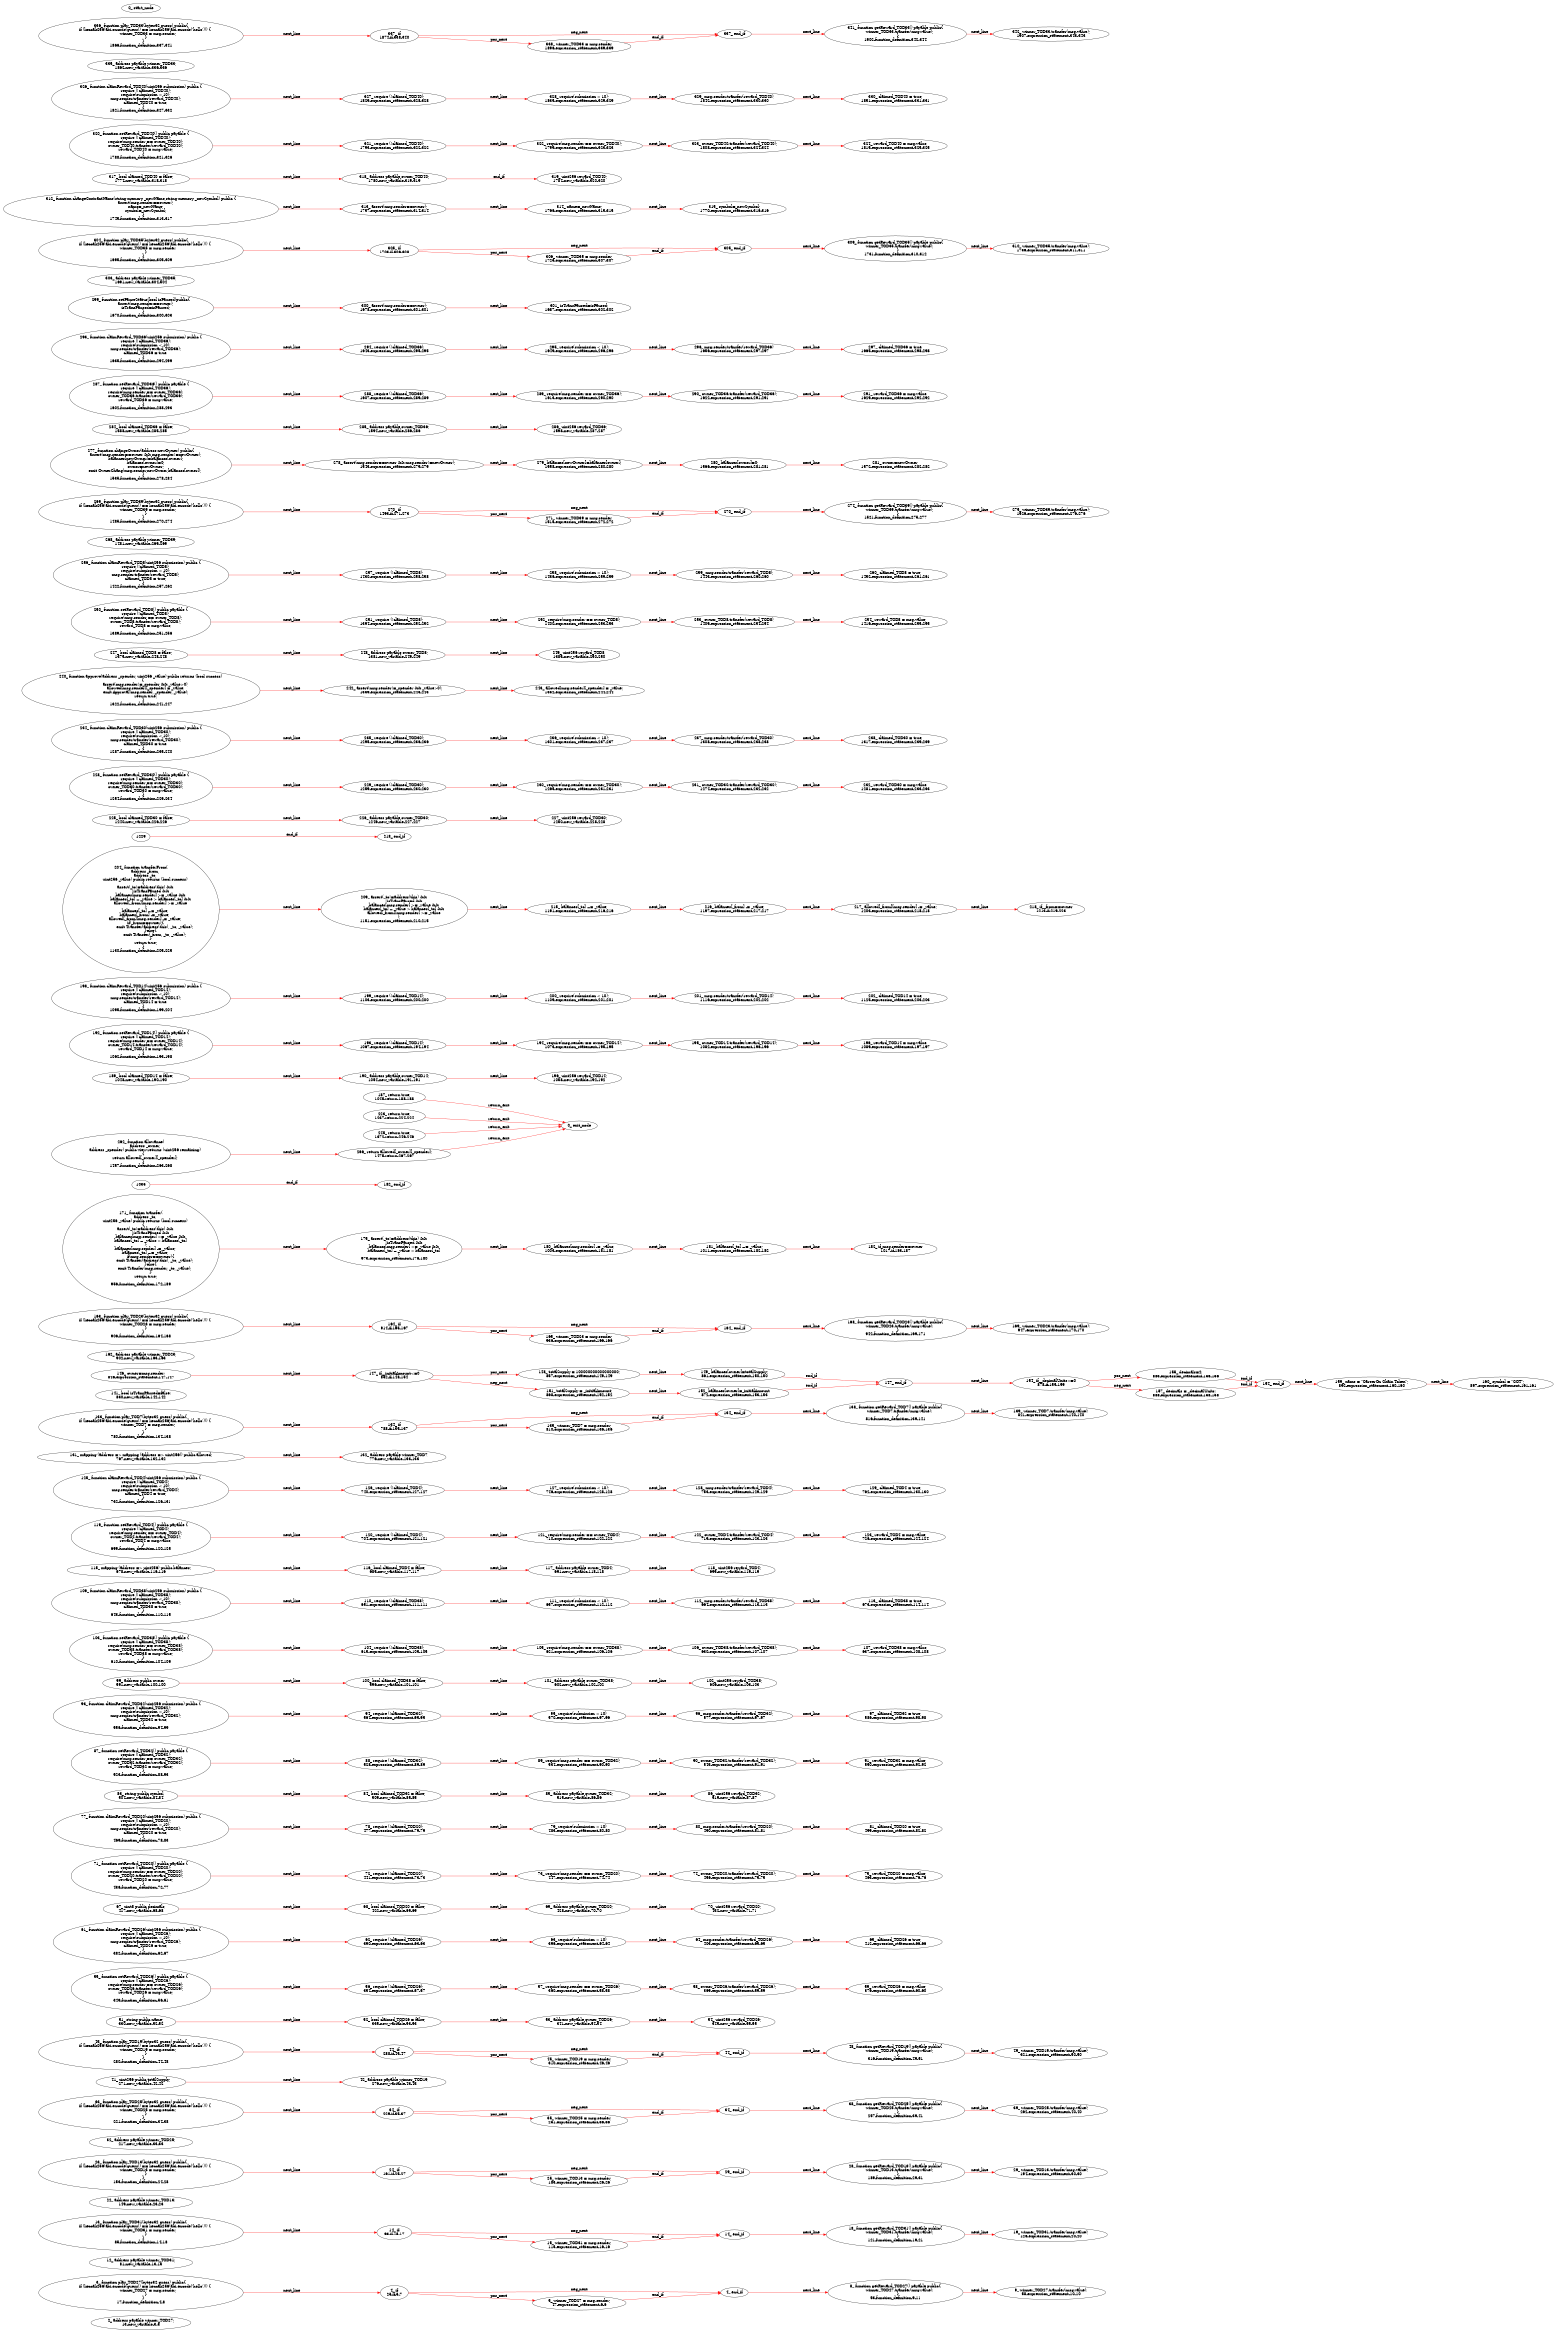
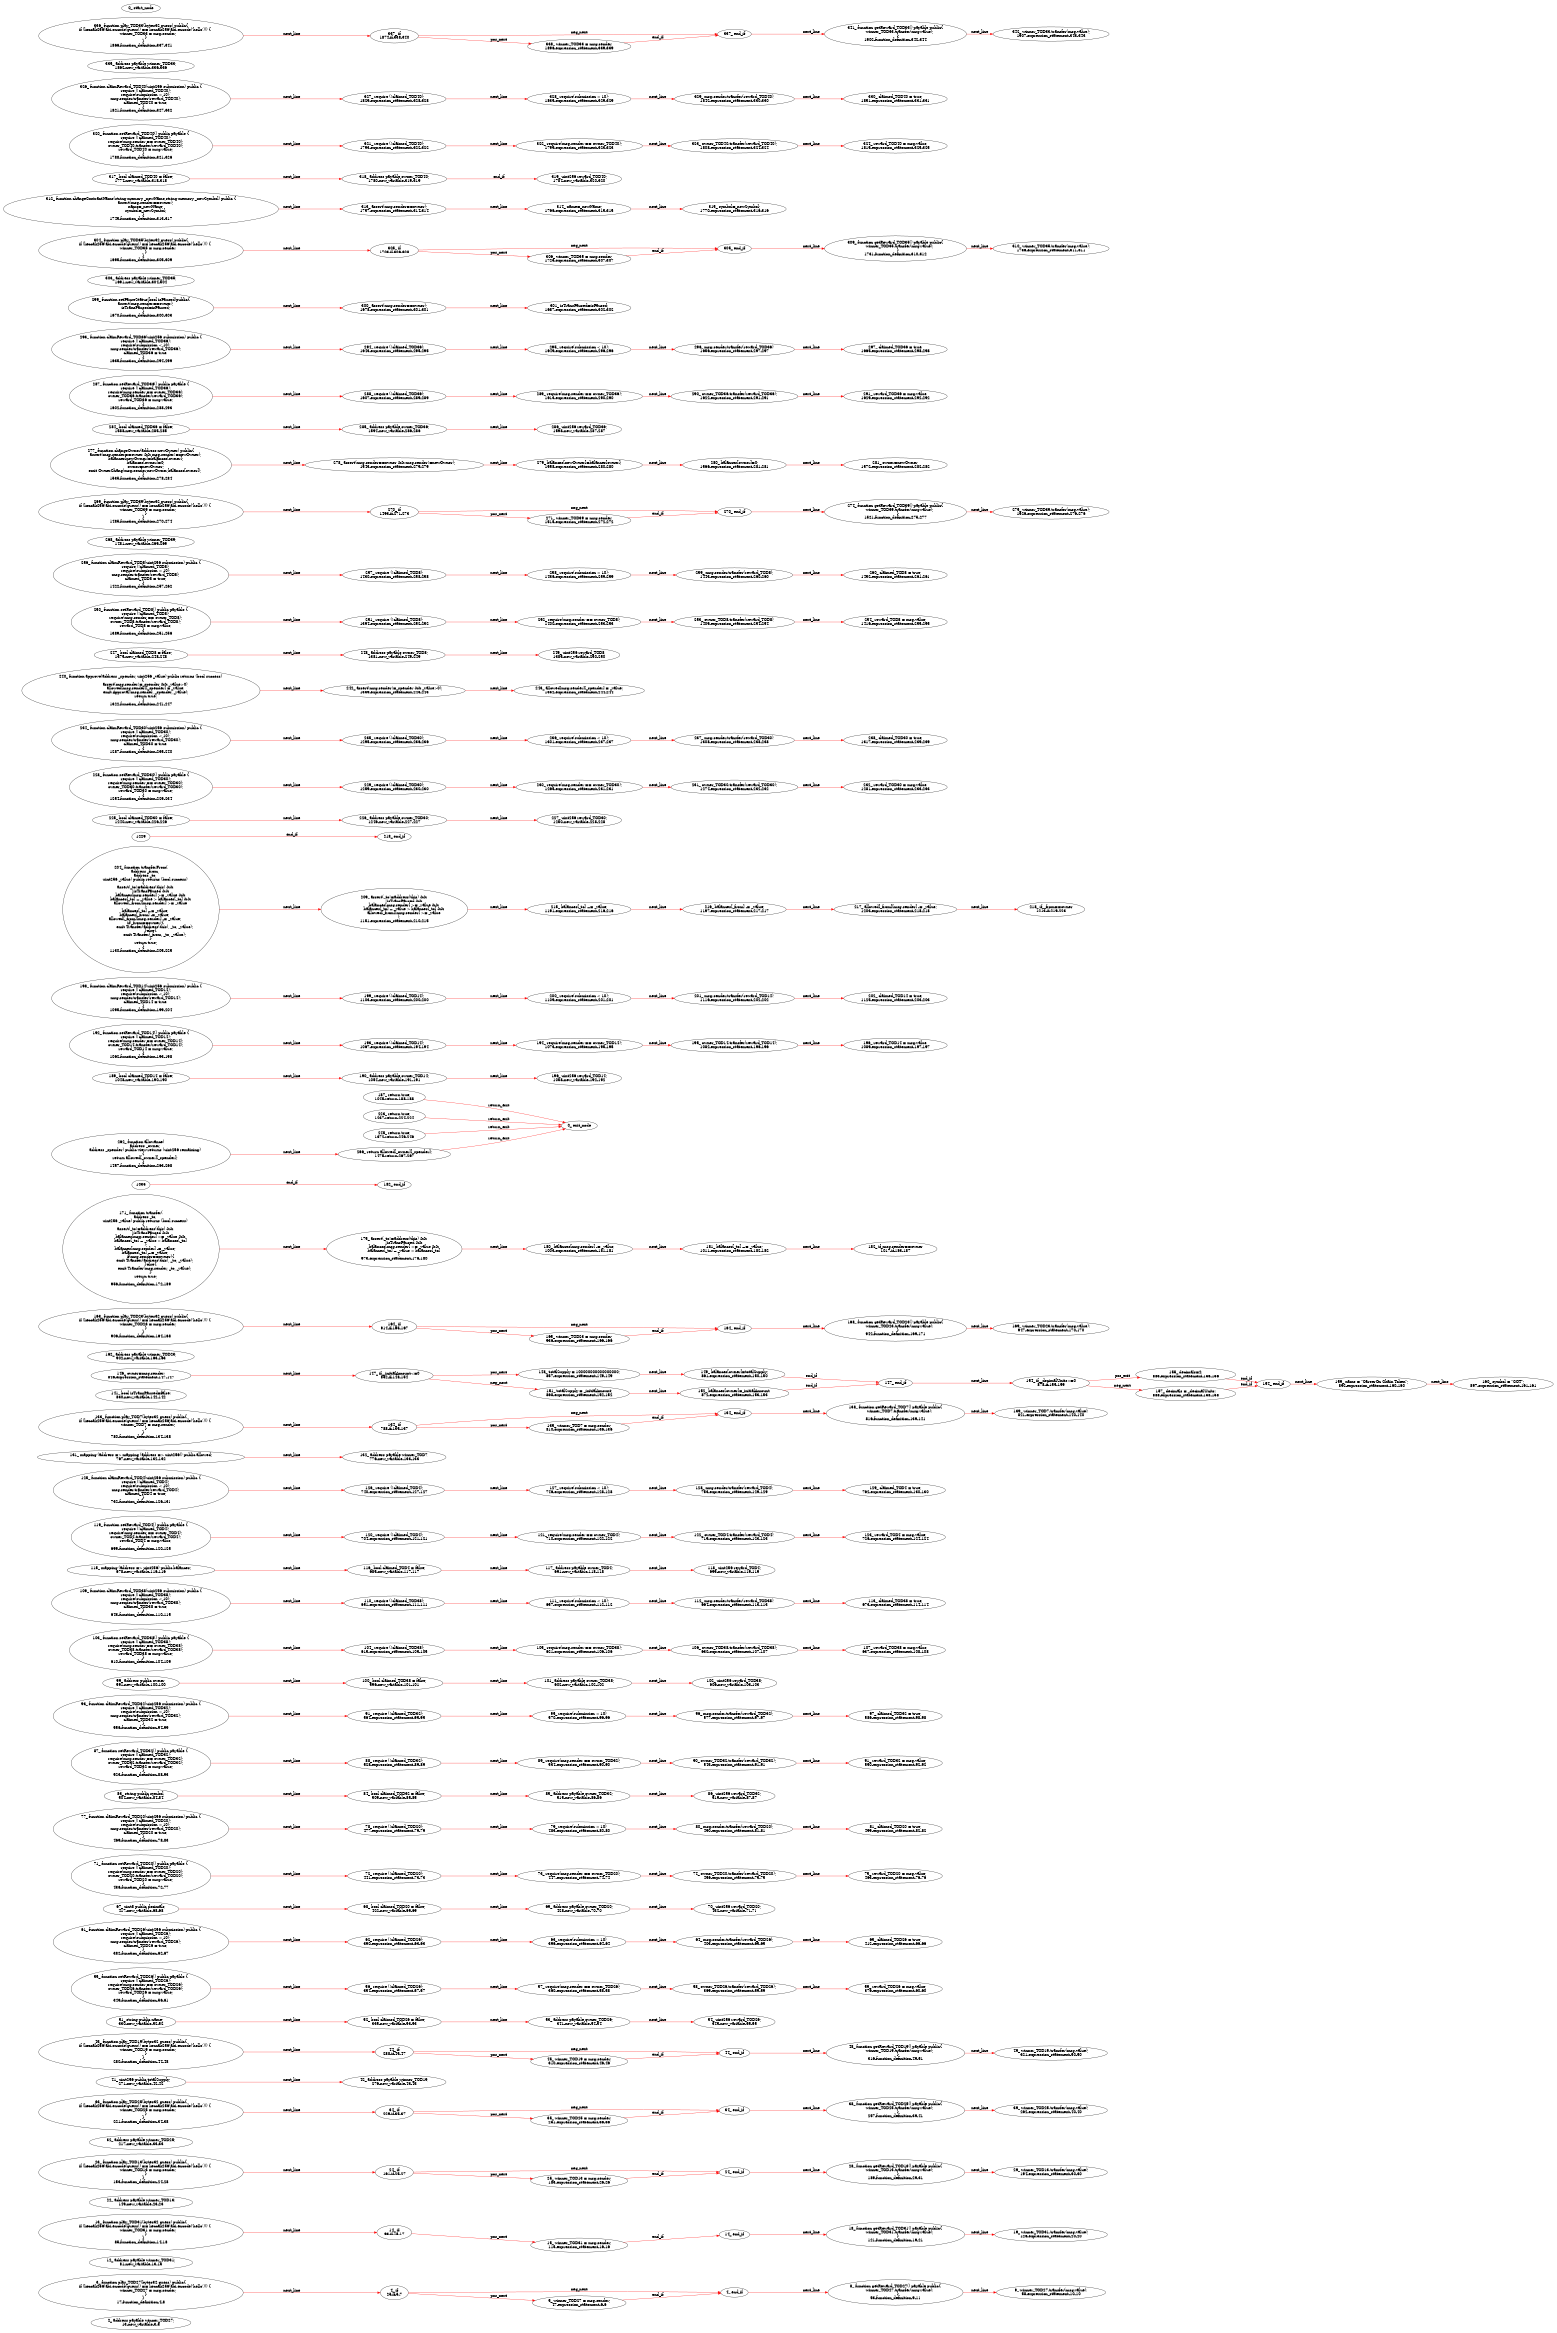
edge "154_ if__decimalUnits<=0 878-if-155-159" -> "155_ decimals=2; 883-expression_statement-156-156": label "pos_next" -> "pos_exit"
node "94_ require (!claimed_TOD32); 564-expression_statement-95-95": label "94_ require (!claimed_TOD32); 564-expression_statement-95-95" -> "91_ require (!claimed_TOD32); 564-expression_statement-95-95"
node "95_ require(submission < 10); 570-expression_statement-97-96": label "95_ require(submission < 10); 570-expression_statement-97-96" -> "95_ require(submission < 10); 570-expression_statement-96-96"
node "29_ end_if": label "29_ end_if" -> "24_ end_if"
edge "14_ if 93-if-15-17" -> "14_ end_if": removed, label "neg_next"
